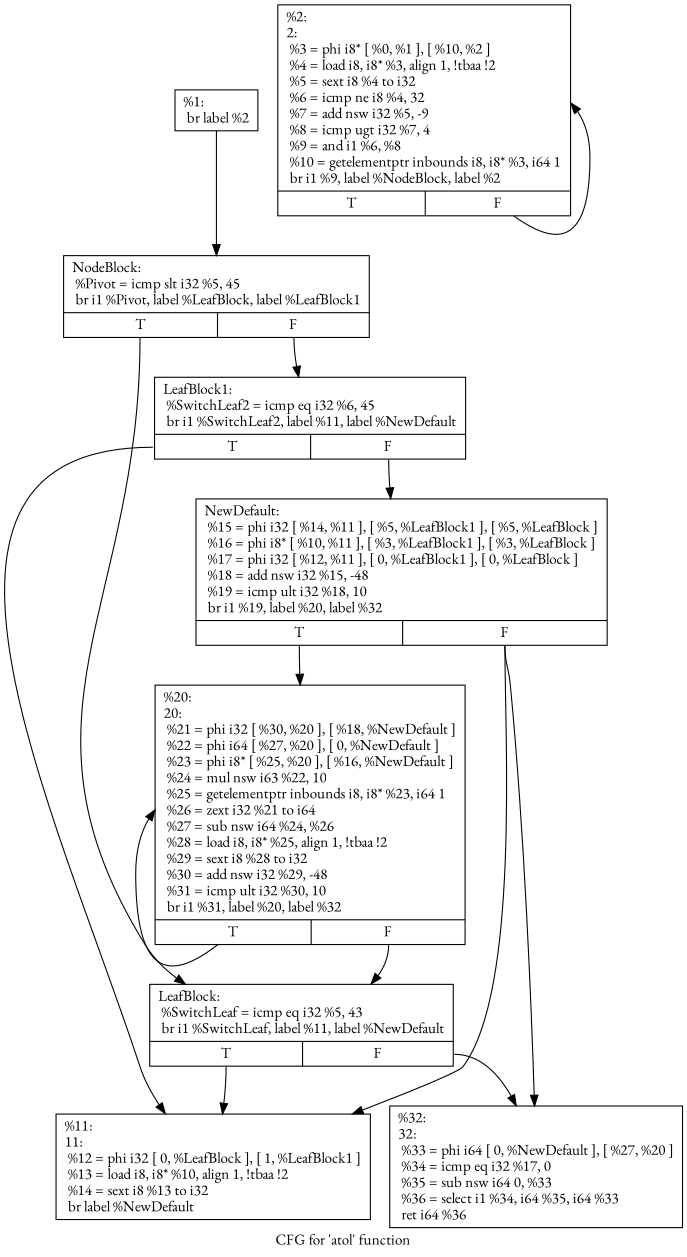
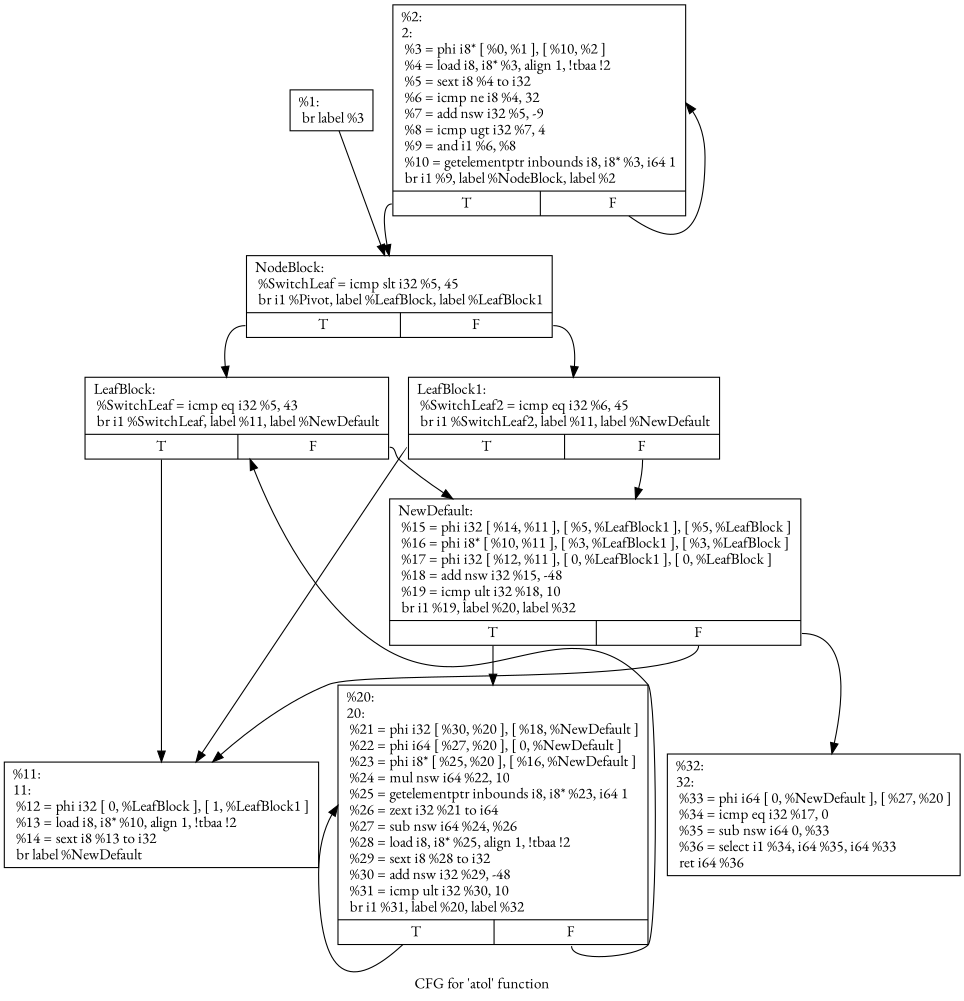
node "%1:": text "br label %2" -> "br label %3"
edge "%2:" -> "NodeBlock:": added
node "NodeBlock:": text "%Pivot = icmp slt i32 %5, 45" -> "%SwitchLeaf = icmp slt i32 %5, 45"
node "%20:": text "%24 = mul nsw i63 %22, 10" -> "%24 = mul nsw i64 %22, 10"
edge "LeafBlock:" -> "%32:": now "LeafBlock:" -> "NewDefault:"
